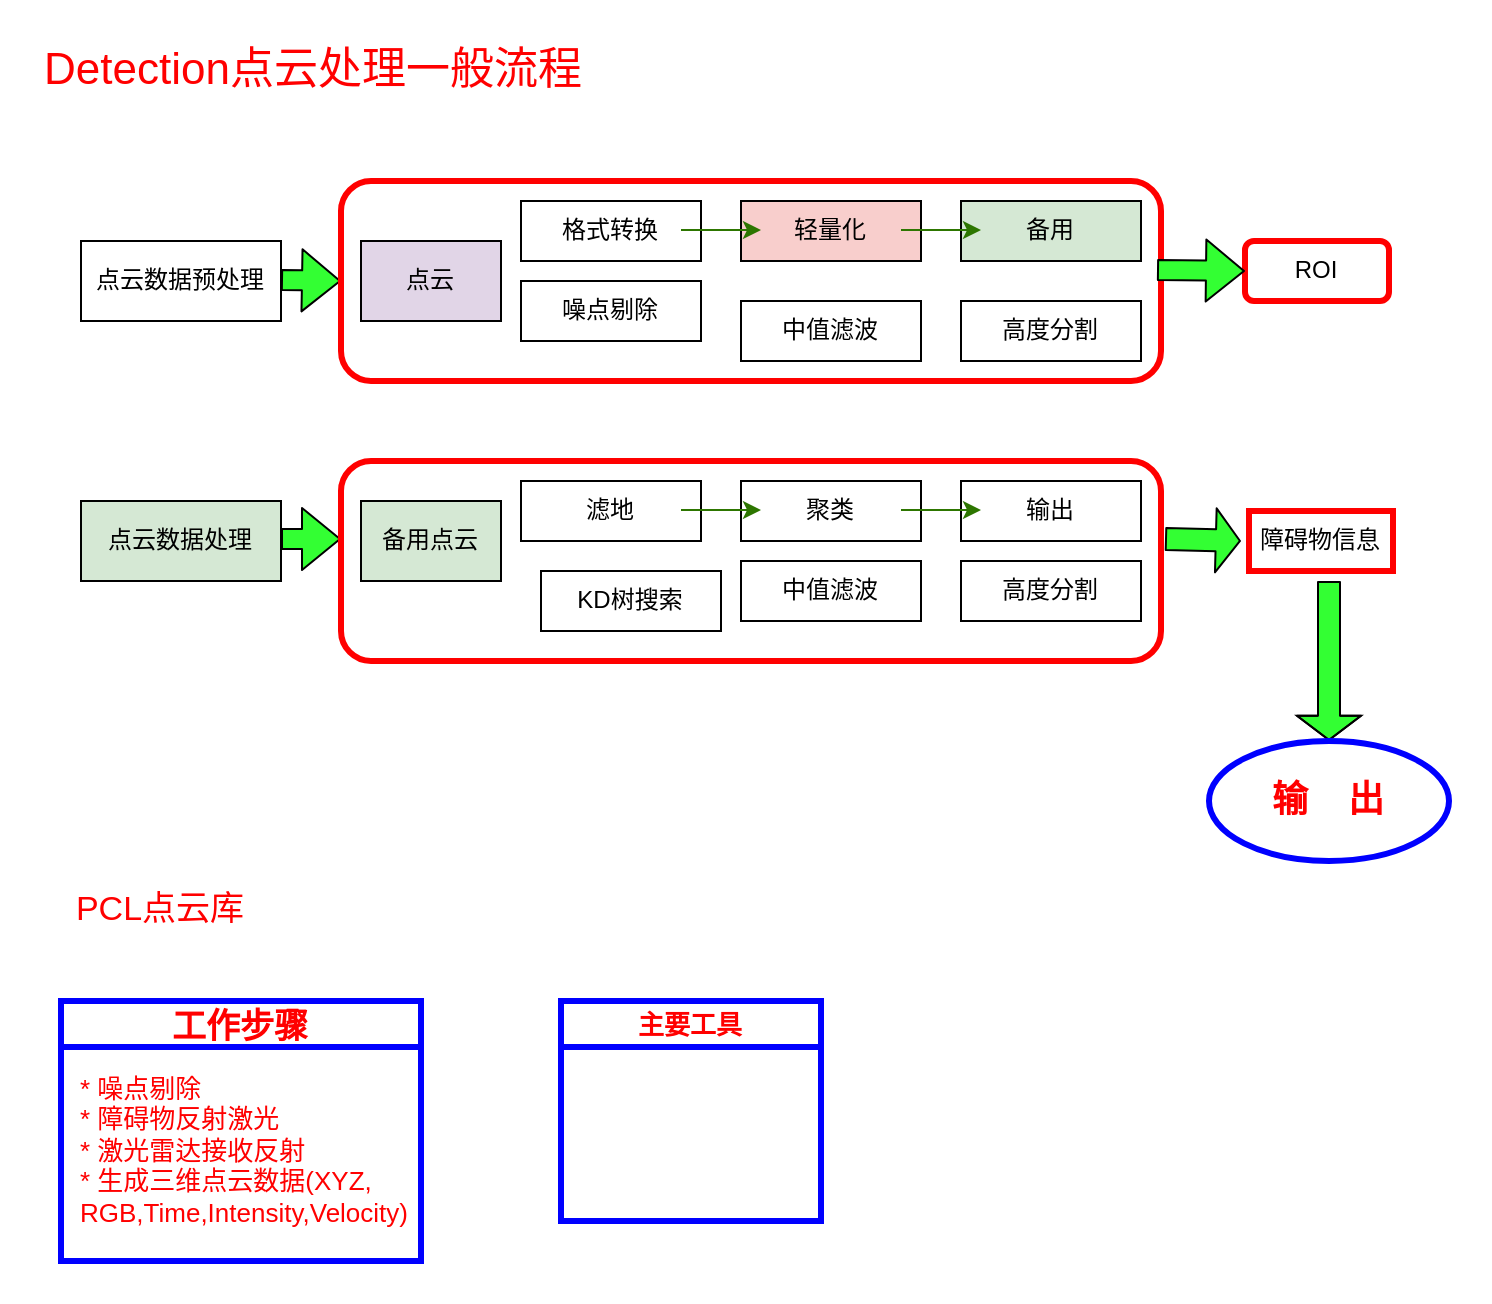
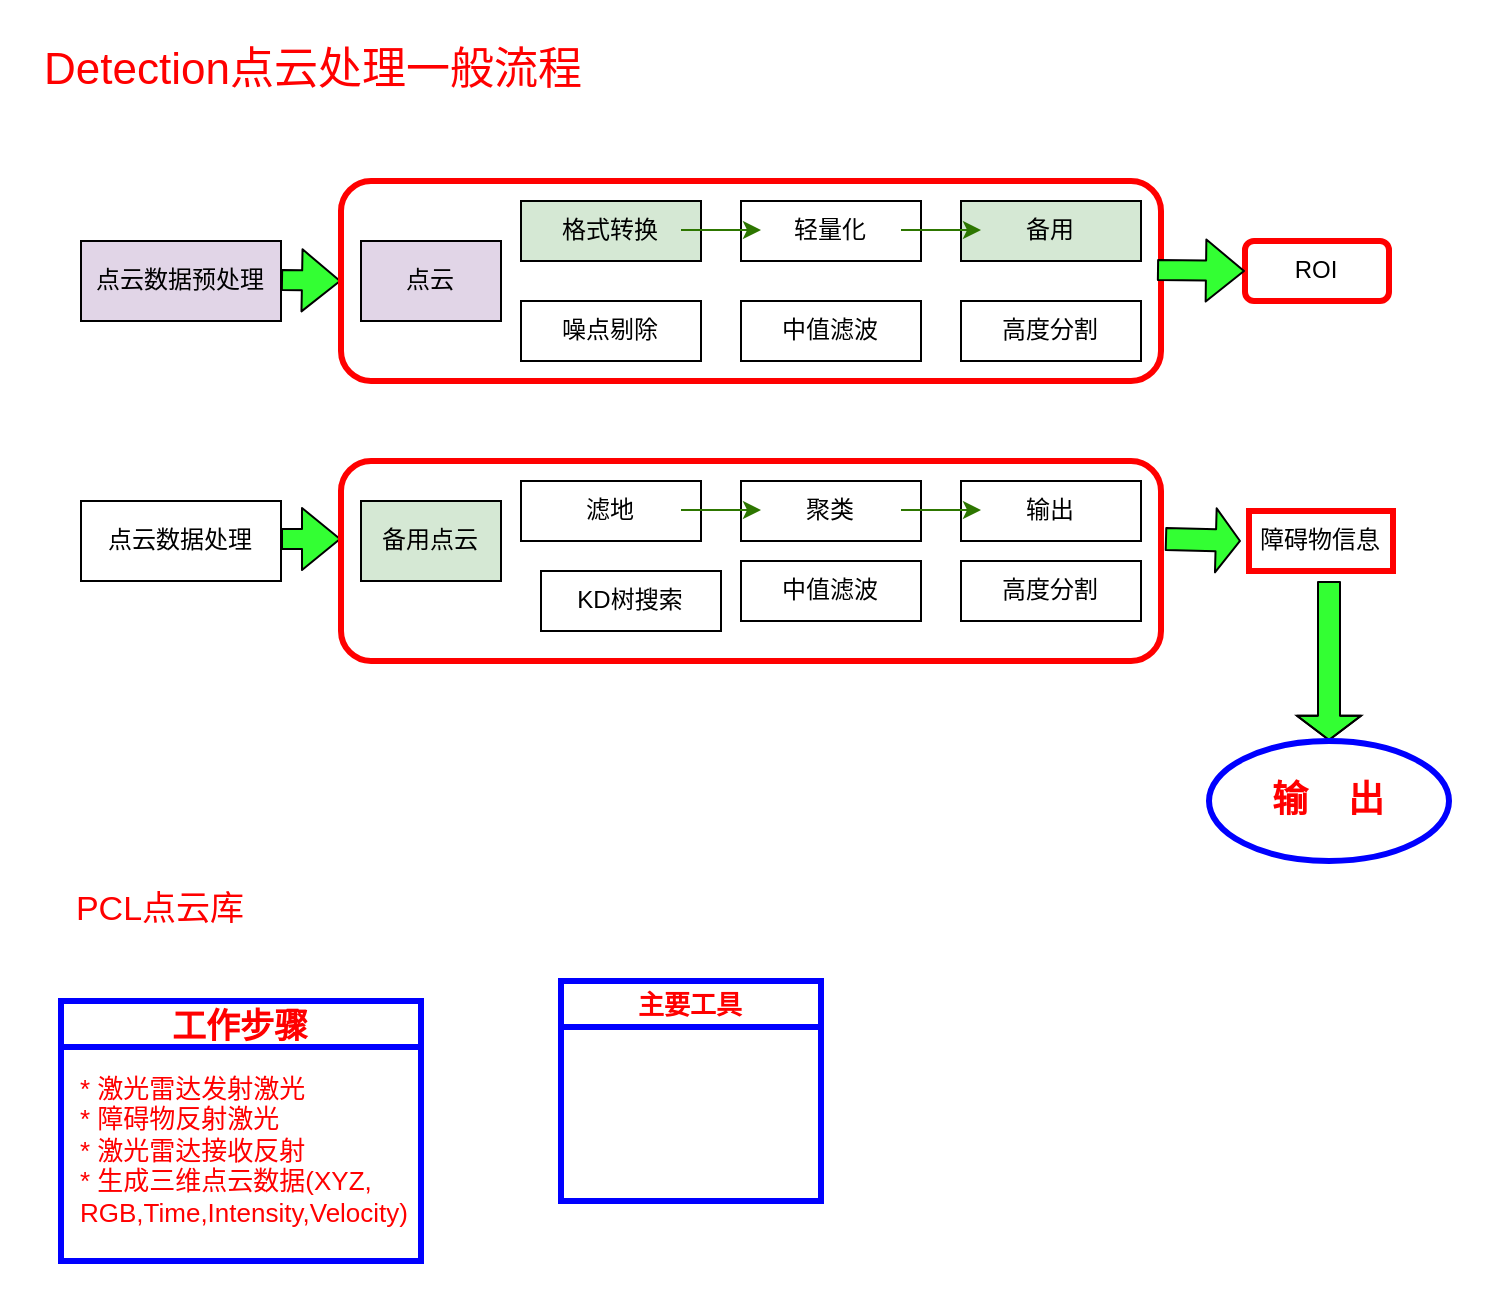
node "格式转换": fillcolor #ffffff -> #d5e8d4
node "轻量化": fillcolor #f8cecc -> #ffffff
node "点云数据预处理": fillcolor #ffffff -> #e1d5e7
node "噪点剔除": moved (611, 311) -> (611, 331)
node "点云数据处理": fillcolor #d5e8d4 -> #ffffff
node "主要工具": moved (691, 1111) -> (691, 1091)
node "* 噪点剔除* 障碍物反射激光* 激光雷达接收反射* 生成三维点云数据(XYZ, RGB,Time,Intensity,Velocity)": label "* 噪点剔除* 障碍物反射激光* 激光雷达接收反射* 生成三维点云数据(XYZ, RGB,Time,Intensity,Velocity)" -> "* 激光雷达发射激光* 障碍物反射激光* 激光雷达接收反射* 生成三维点云数据(XYZ, RGB,Time,Intensity,Velocity)"
